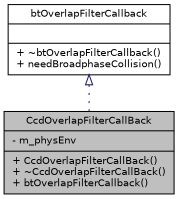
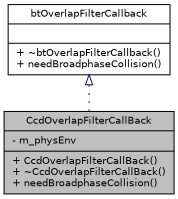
node "CcdOverlapFilterCallBack": text "+ btOverlapFilterCallback()" -> "+ needBroadphaseCollision()"
